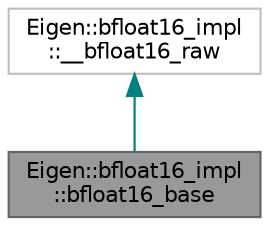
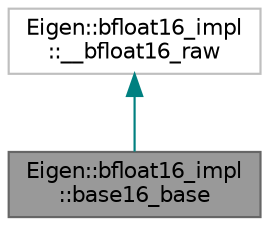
node "Eigen::bfloat16_impl ::bfloat16_base": label "Eigen::bfloat16_impl ::bfloat16_base" -> "Eigen::bfloat16_impl ::base16_base"
